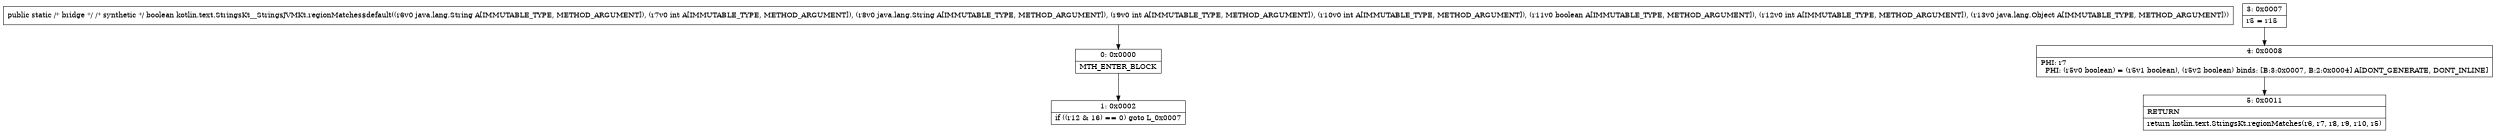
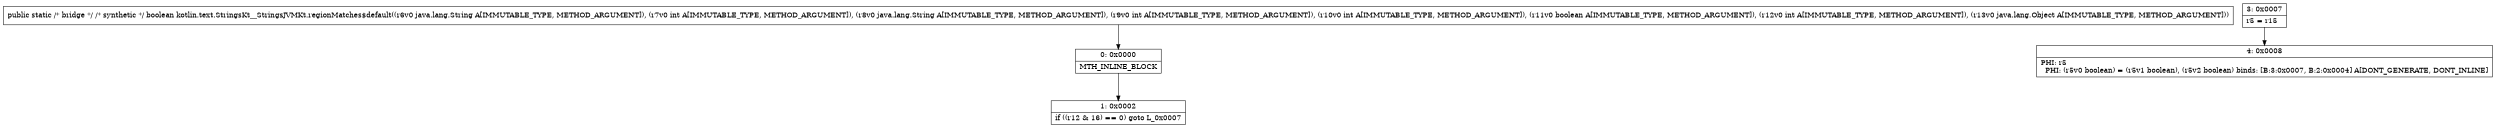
node "4: 0x0008": text "PHI: r7" -> "PHI: r5"
node "0: 0x0000": text "MTH_ENTER_BLOCK" -> "MTH_INLINE_BLOCK"
node "5: 0x0011": removed
